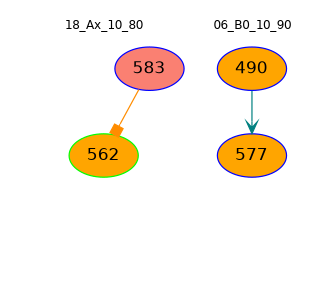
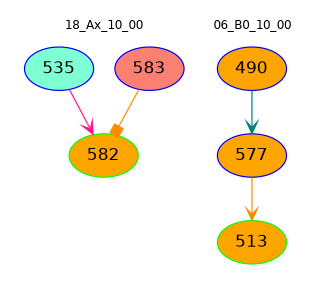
cluster "18_Ax_10_80": label "18_Ax_10_80" -> "18_Ax_10_00"
cluster "06_B0_10_90": label "06_B0_10_90" -> "06_B0_10_00"
node "535": added
node "562": label "562" -> "582"
node "513": added
